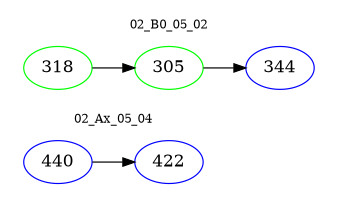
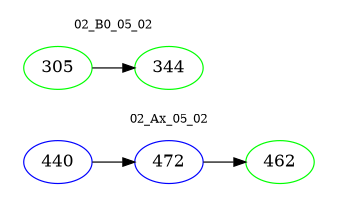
node "318": removed
node "344": color blue -> green
cluster "02_Ax_05_04": label "02_Ax_05_04" -> "02_Ax_05_02"
node "422": label "422" -> "472"
node "462": added
